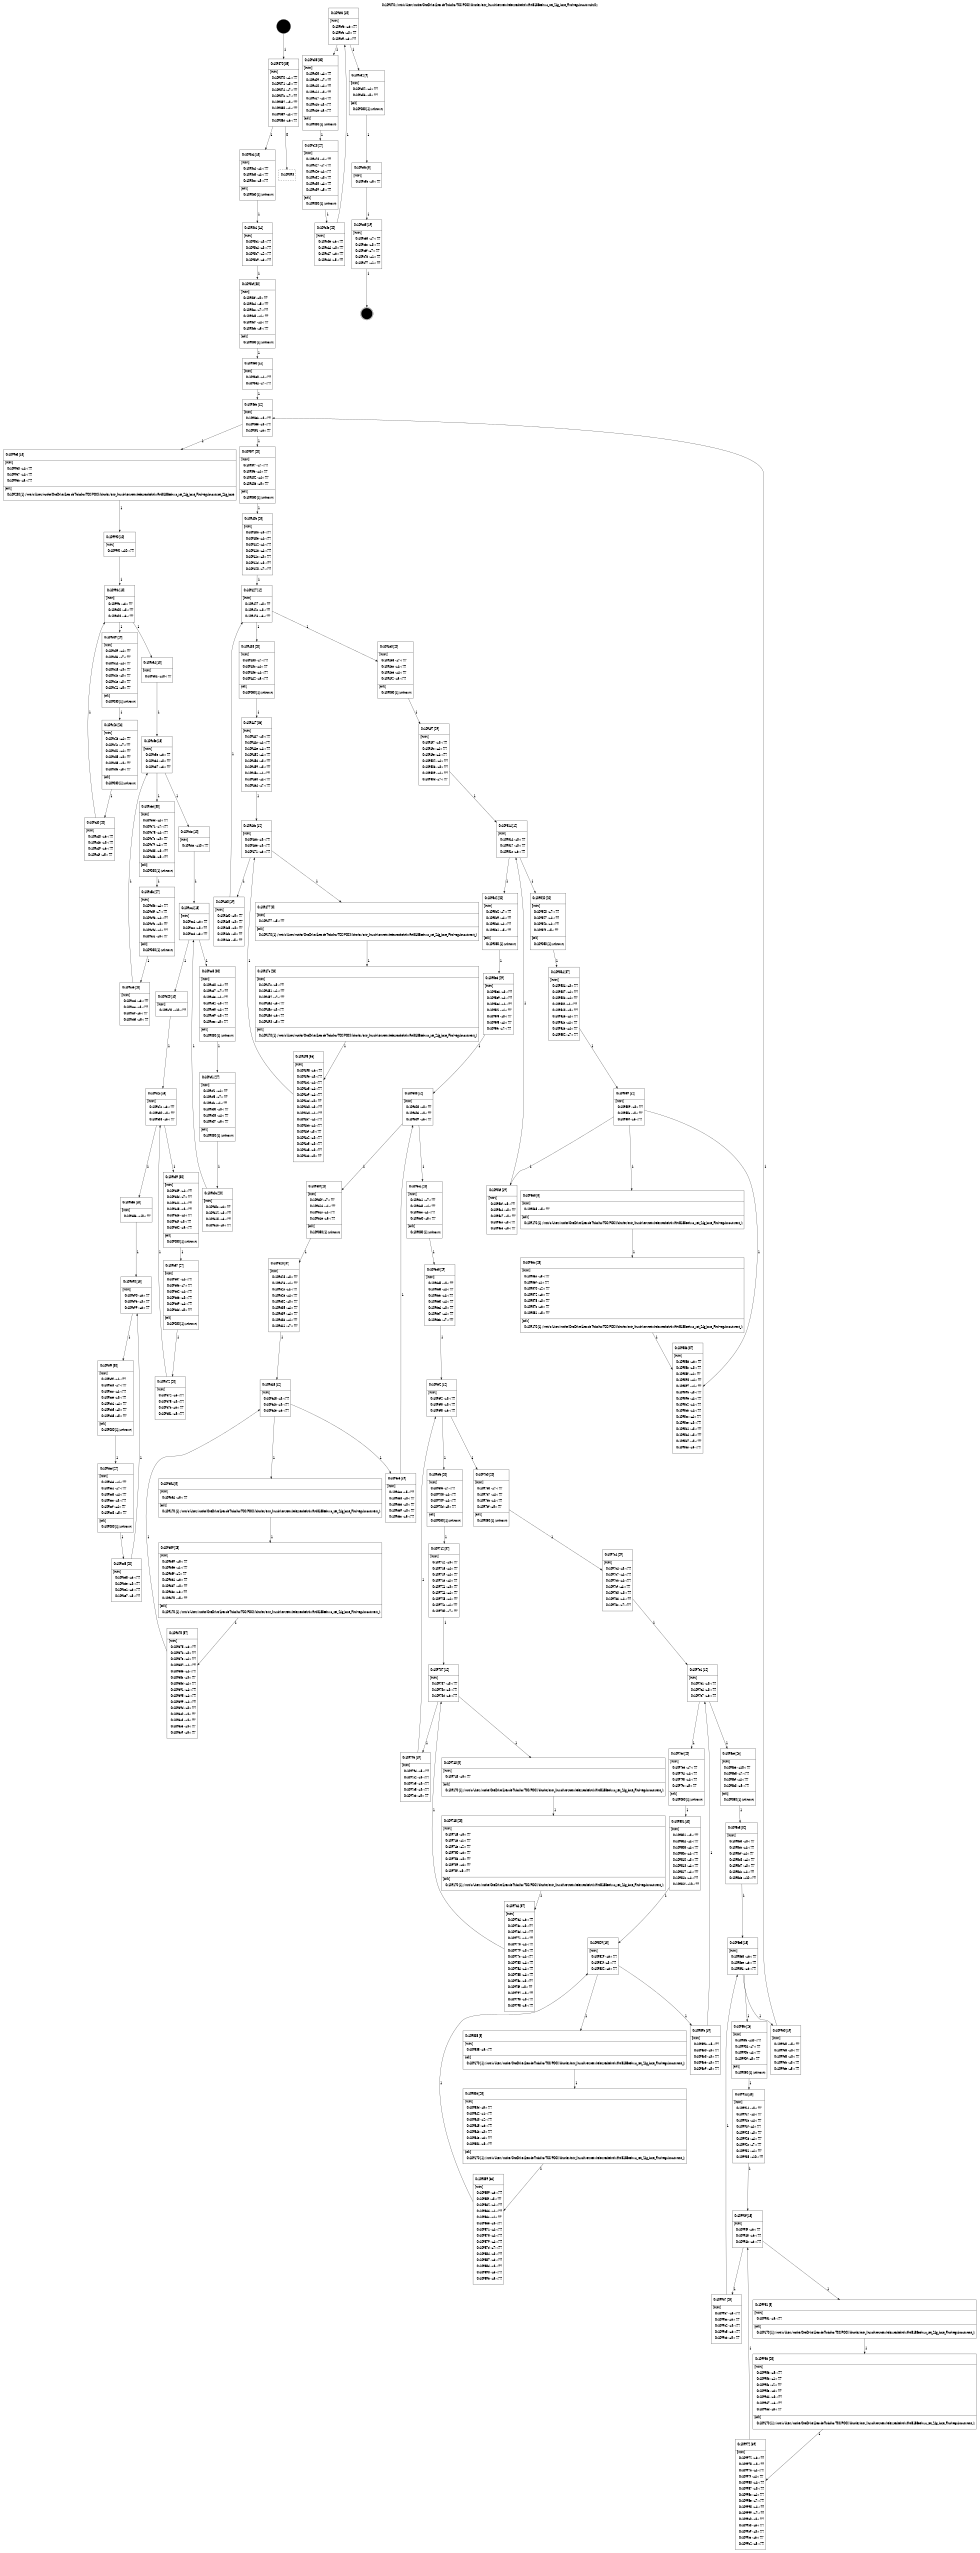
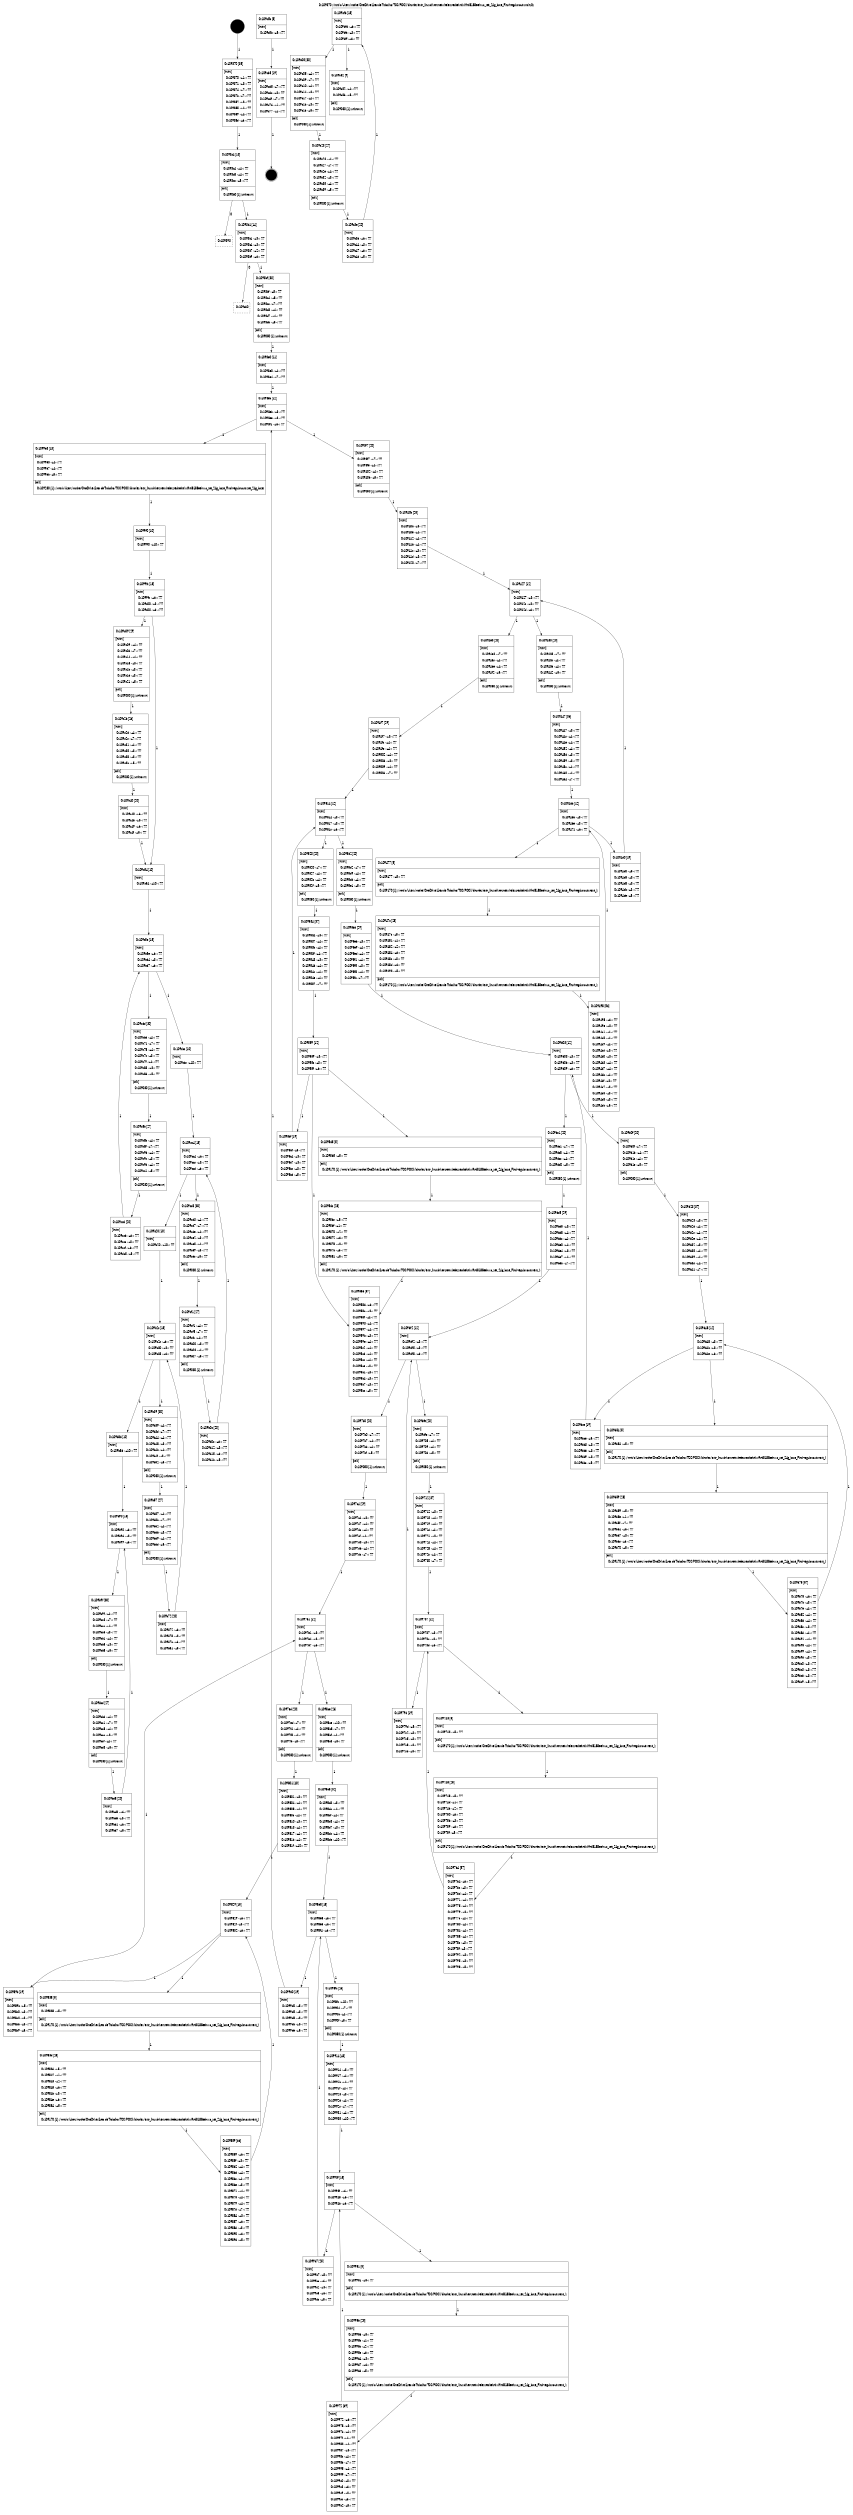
edge "0x109c52 [9]" -> "0x109c5b [5]": removed, label "1"
edge "0x109370 [35]" -> "0x109393": now "0x1093a4 [13]" -> "0x109393"
node "0x109c60": added
edge "0x109a40 [20]" -> "0x1099fa [15]": now "0x109a40 [20]" -> "0x109a54 [10]"
